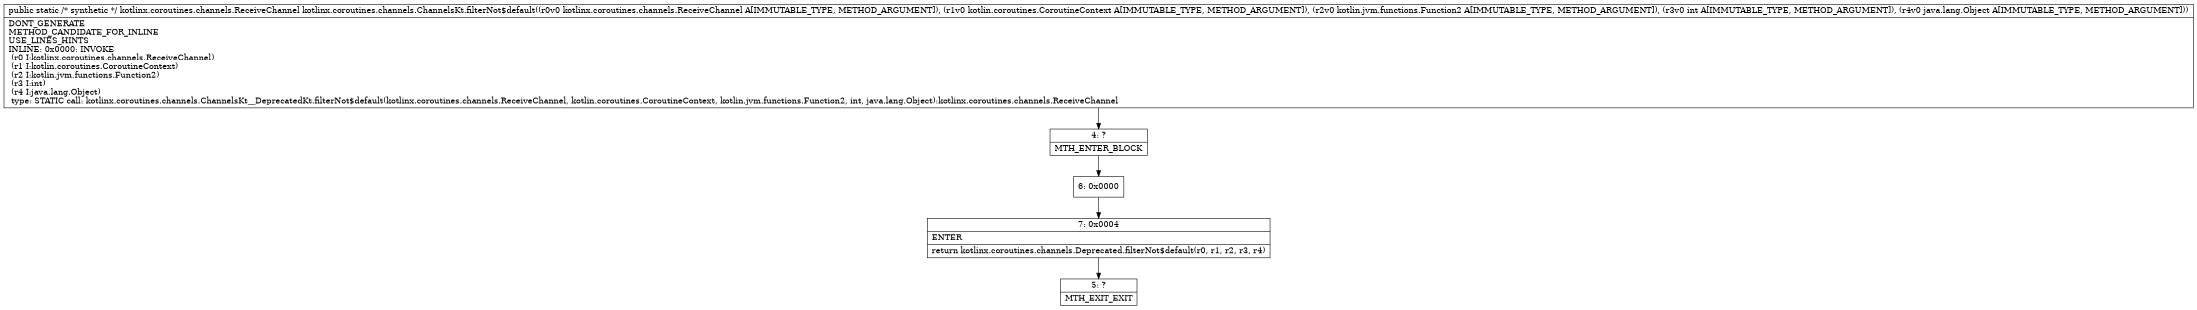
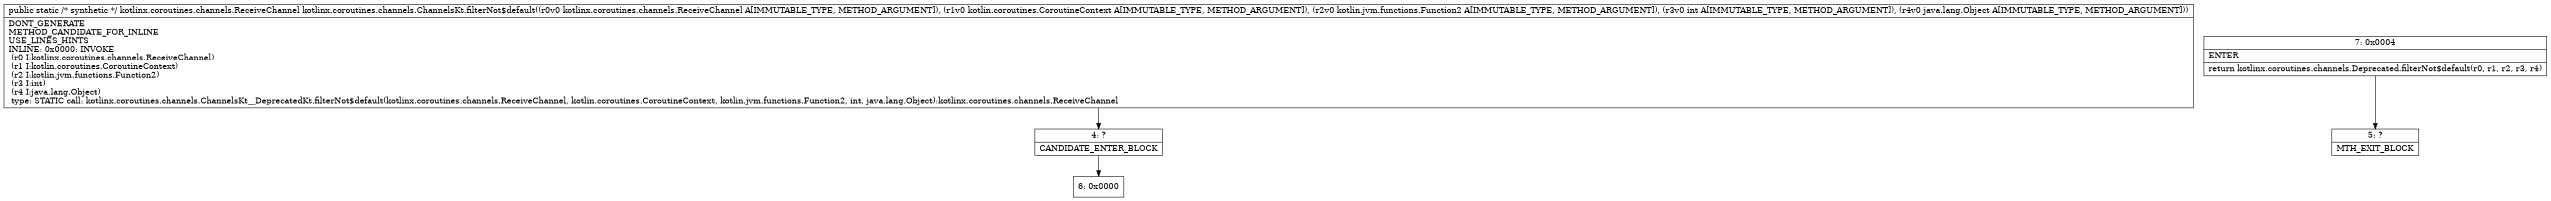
node "4: ?": text "MTH_ENTER_BLOCK" -> "CANDIDATE_ENTER_BLOCK"
edge "6: 0x0000" -> "7: 0x0004": removed
node "5: ?": text "MTH_EXIT_EXIT" -> "MTH_EXIT_BLOCK"
